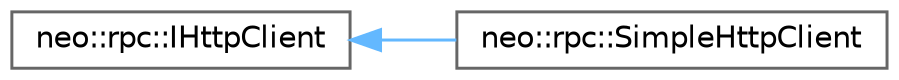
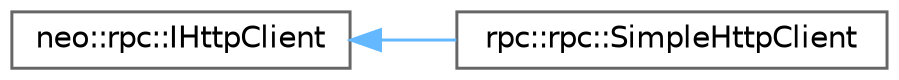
node "neo::rpc::SimpleHttpClient": label "neo::rpc::SimpleHttpClient" -> "rpc::rpc::SimpleHttpClient"
